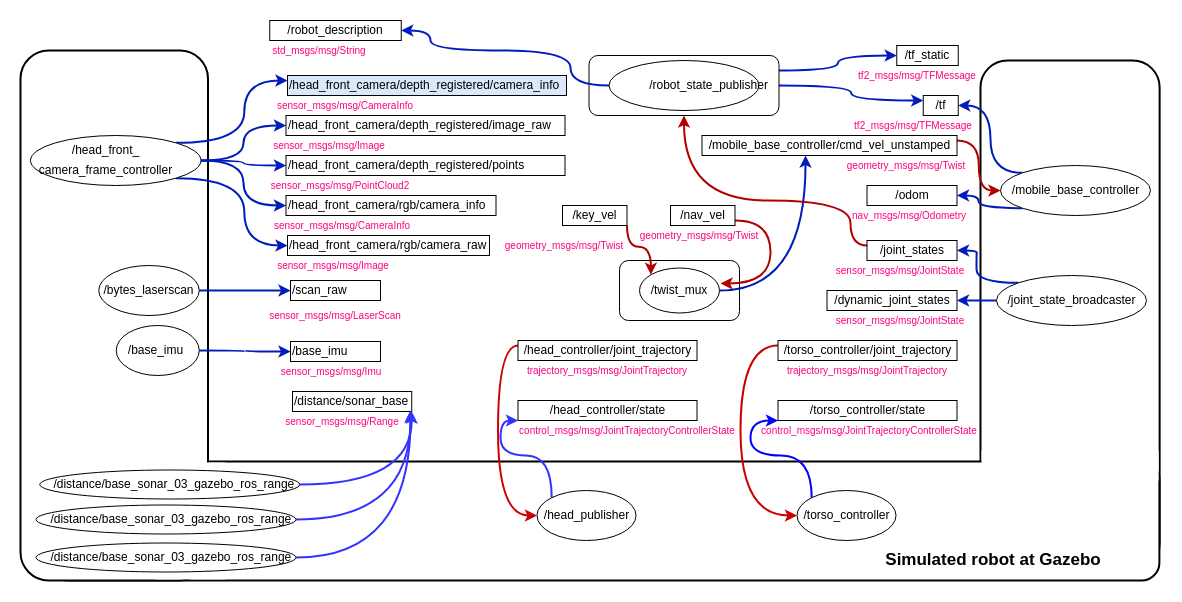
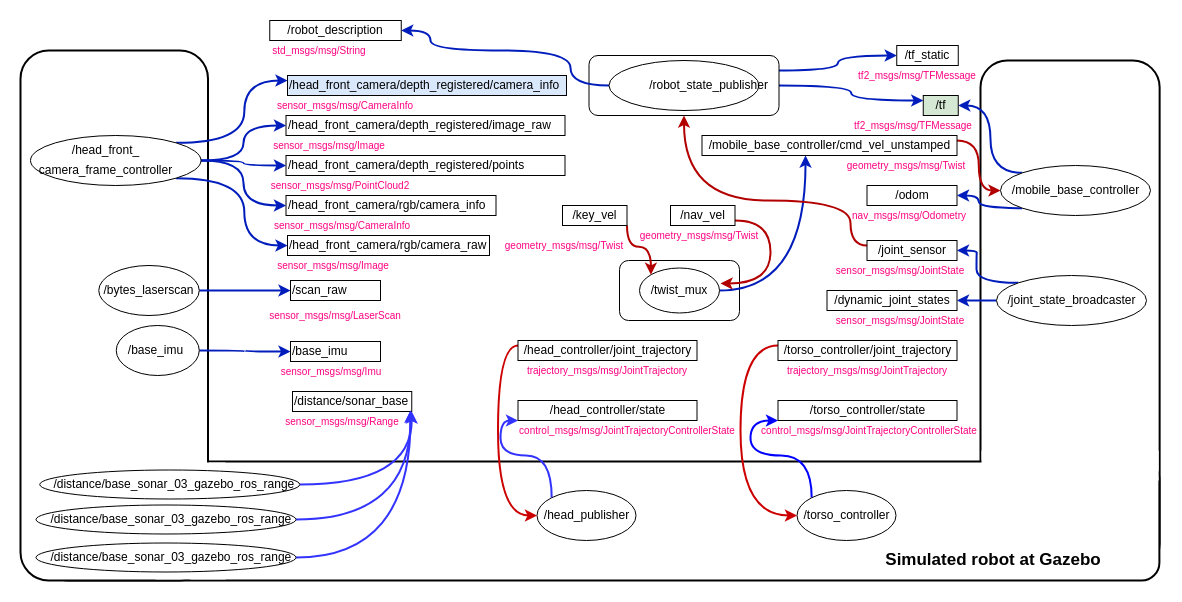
node "/tf": fillcolor #ffffff -> #d5e8d4
node "/joint_states": label "/joint_states" -> "/joint_sensor"
